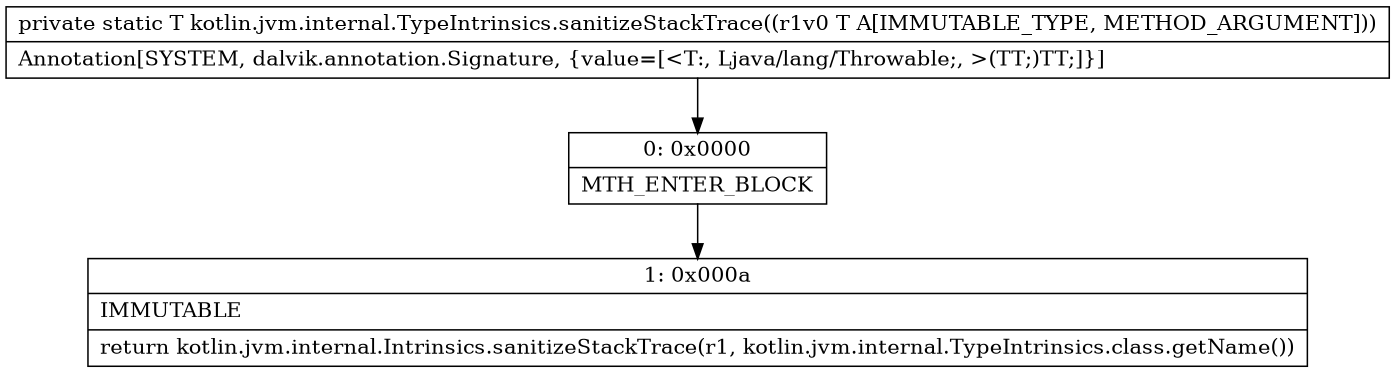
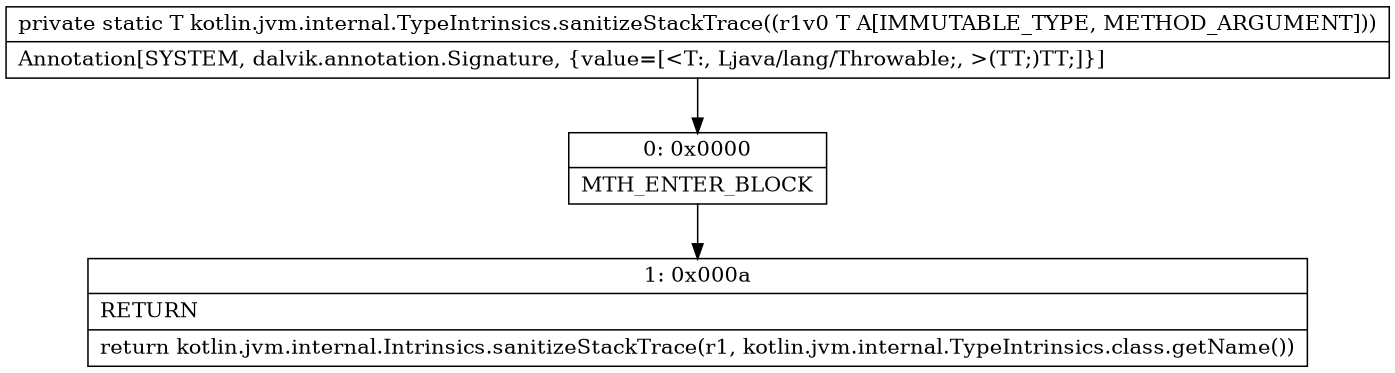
node "1: 0x000a": text "IMMUTABLE" -> "RETURN"
